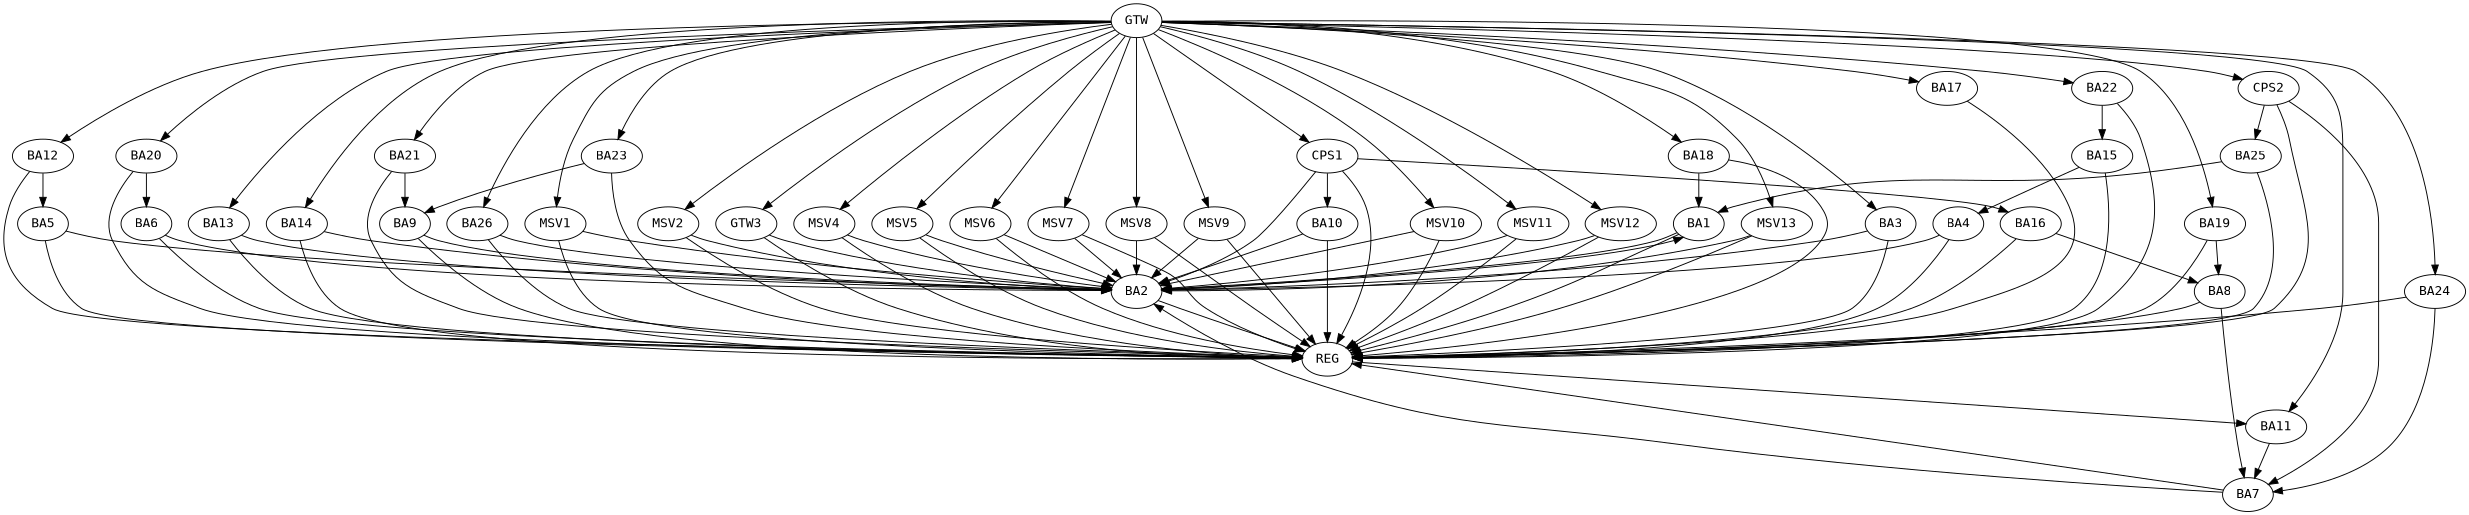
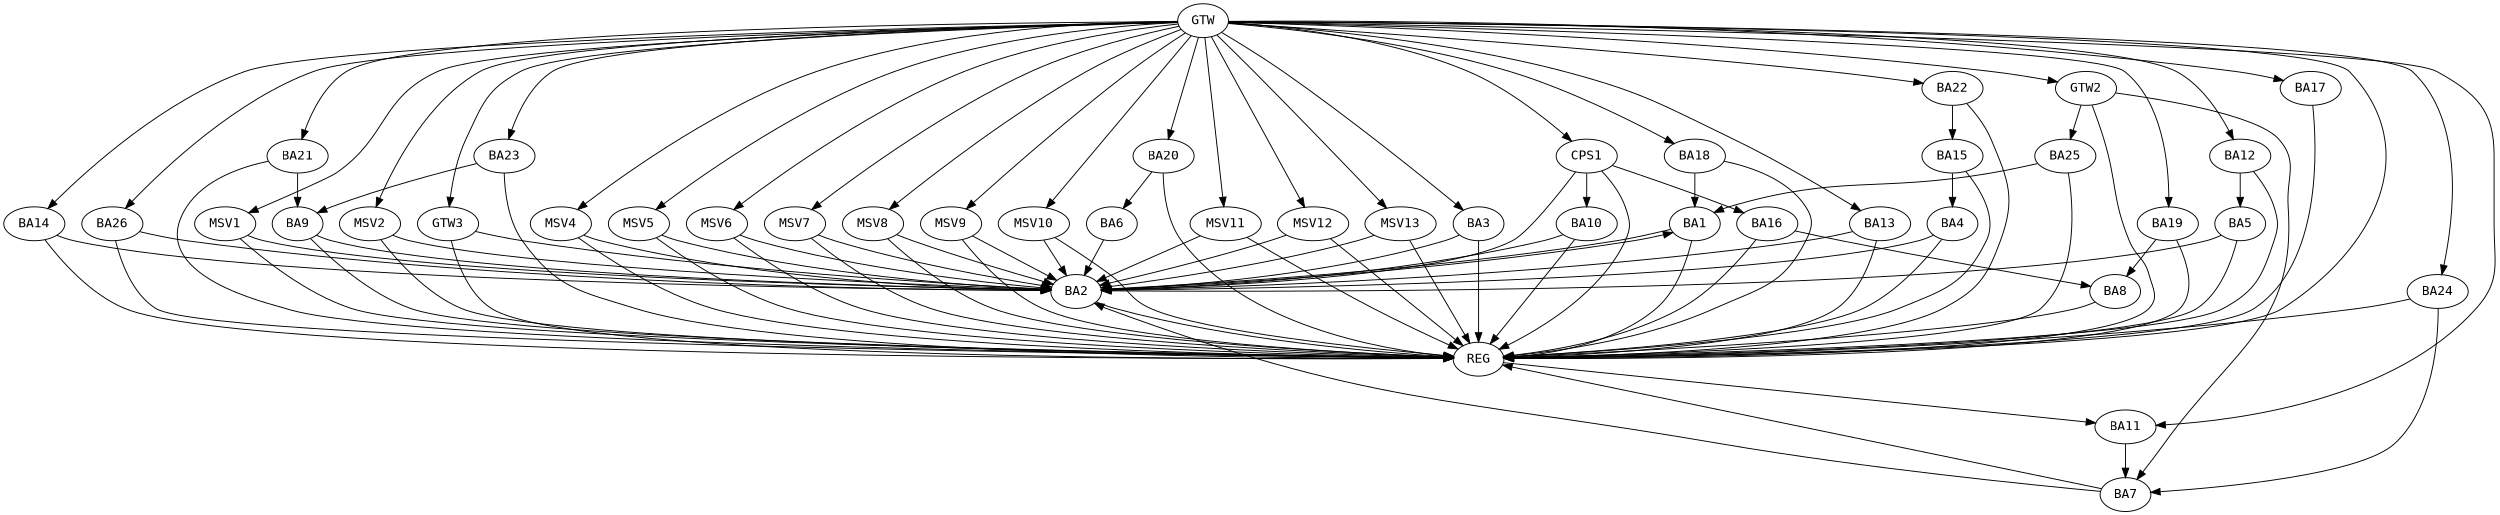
node "CPS2": label "CPS2" -> "GTW2"
edge "BA6" -> "REG": now "GTW" -> "REG"
edge "BA8" -> "BA7": removed
